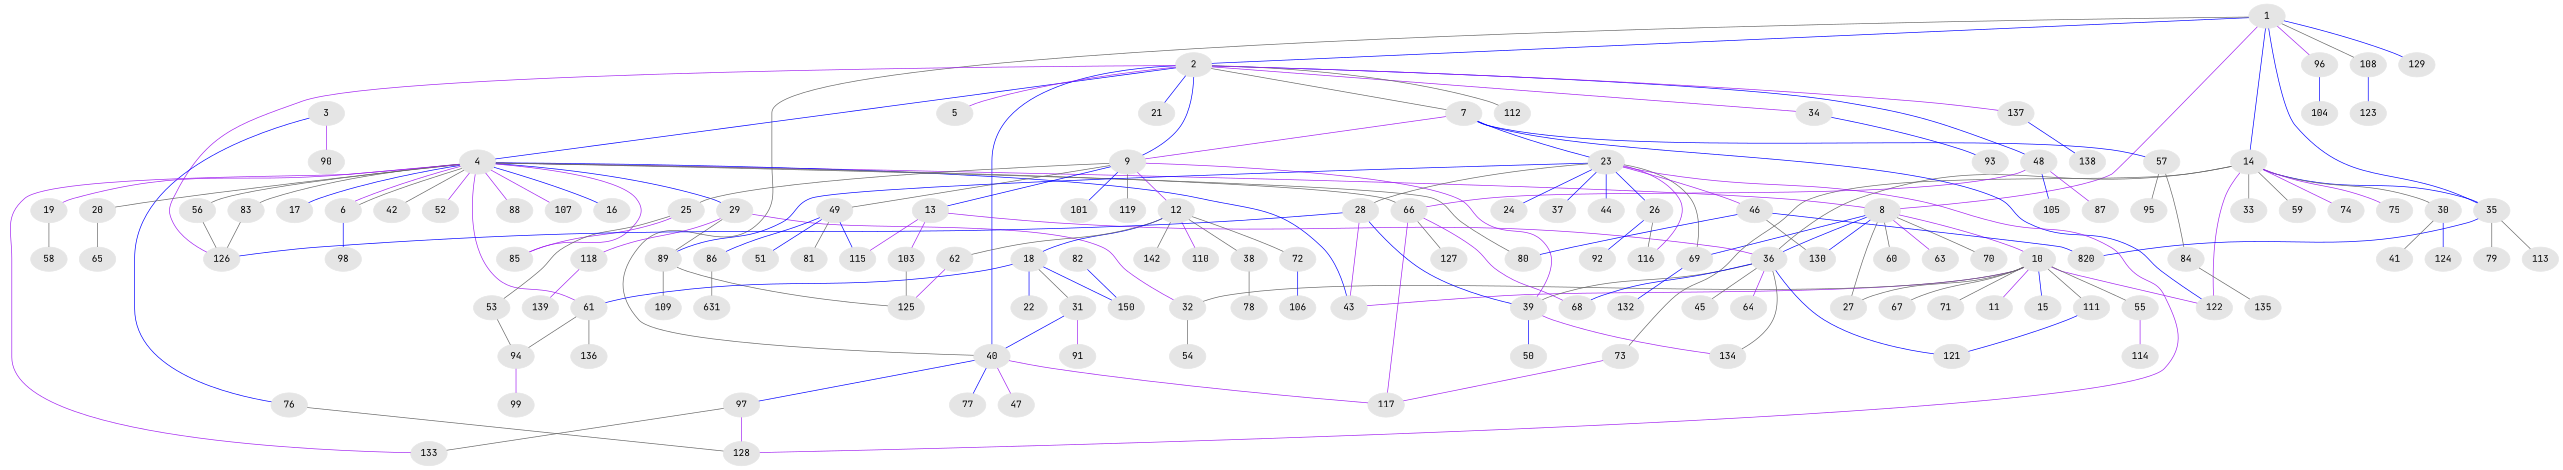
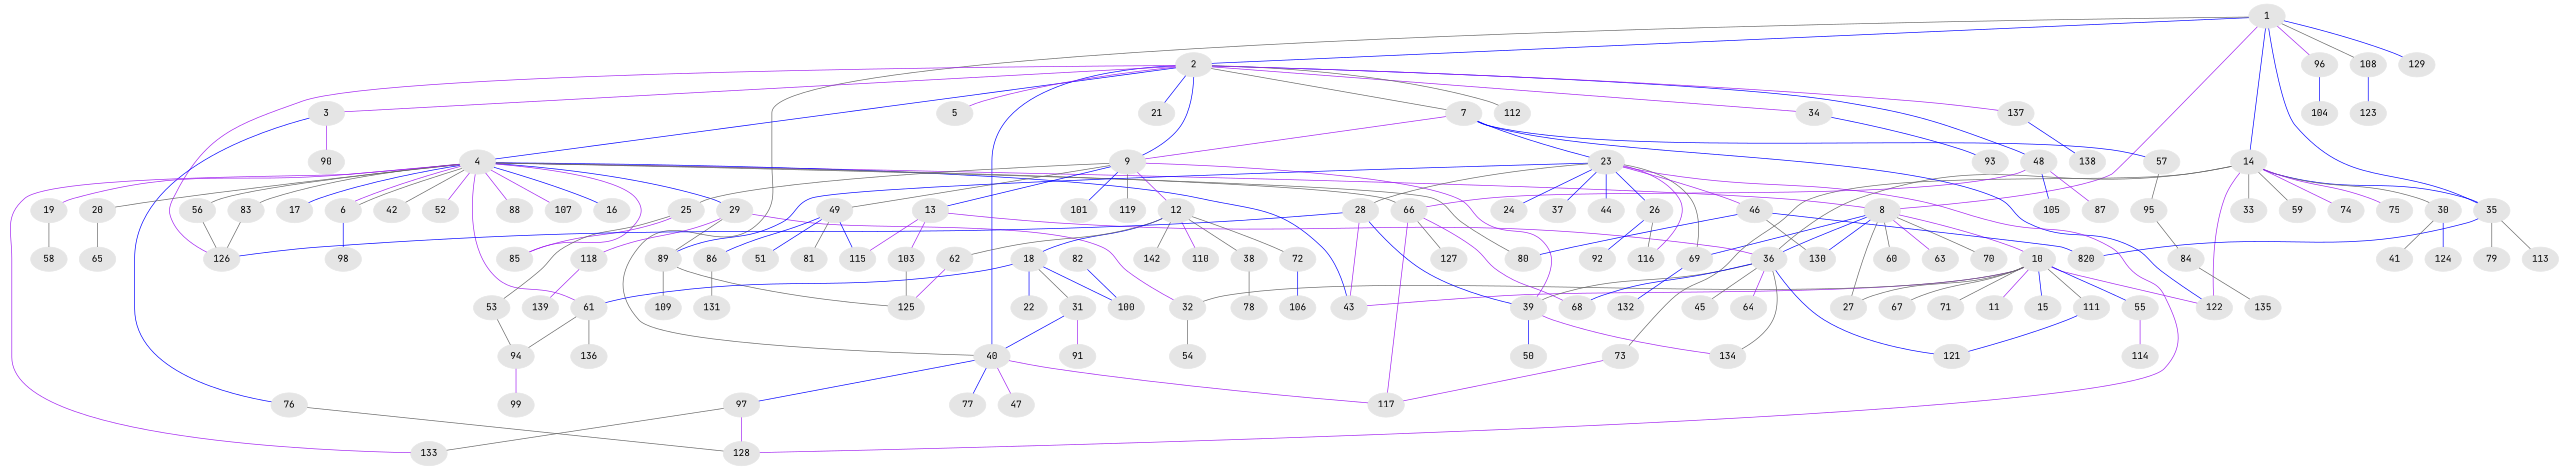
edge "2" -- "3": added
edge "57" -- "84": now "95" -- "84"
edge "10" -- "55": color gray40 -> blue
node "631": label "631" -> "131"
node "150": label "150" -> "100"
